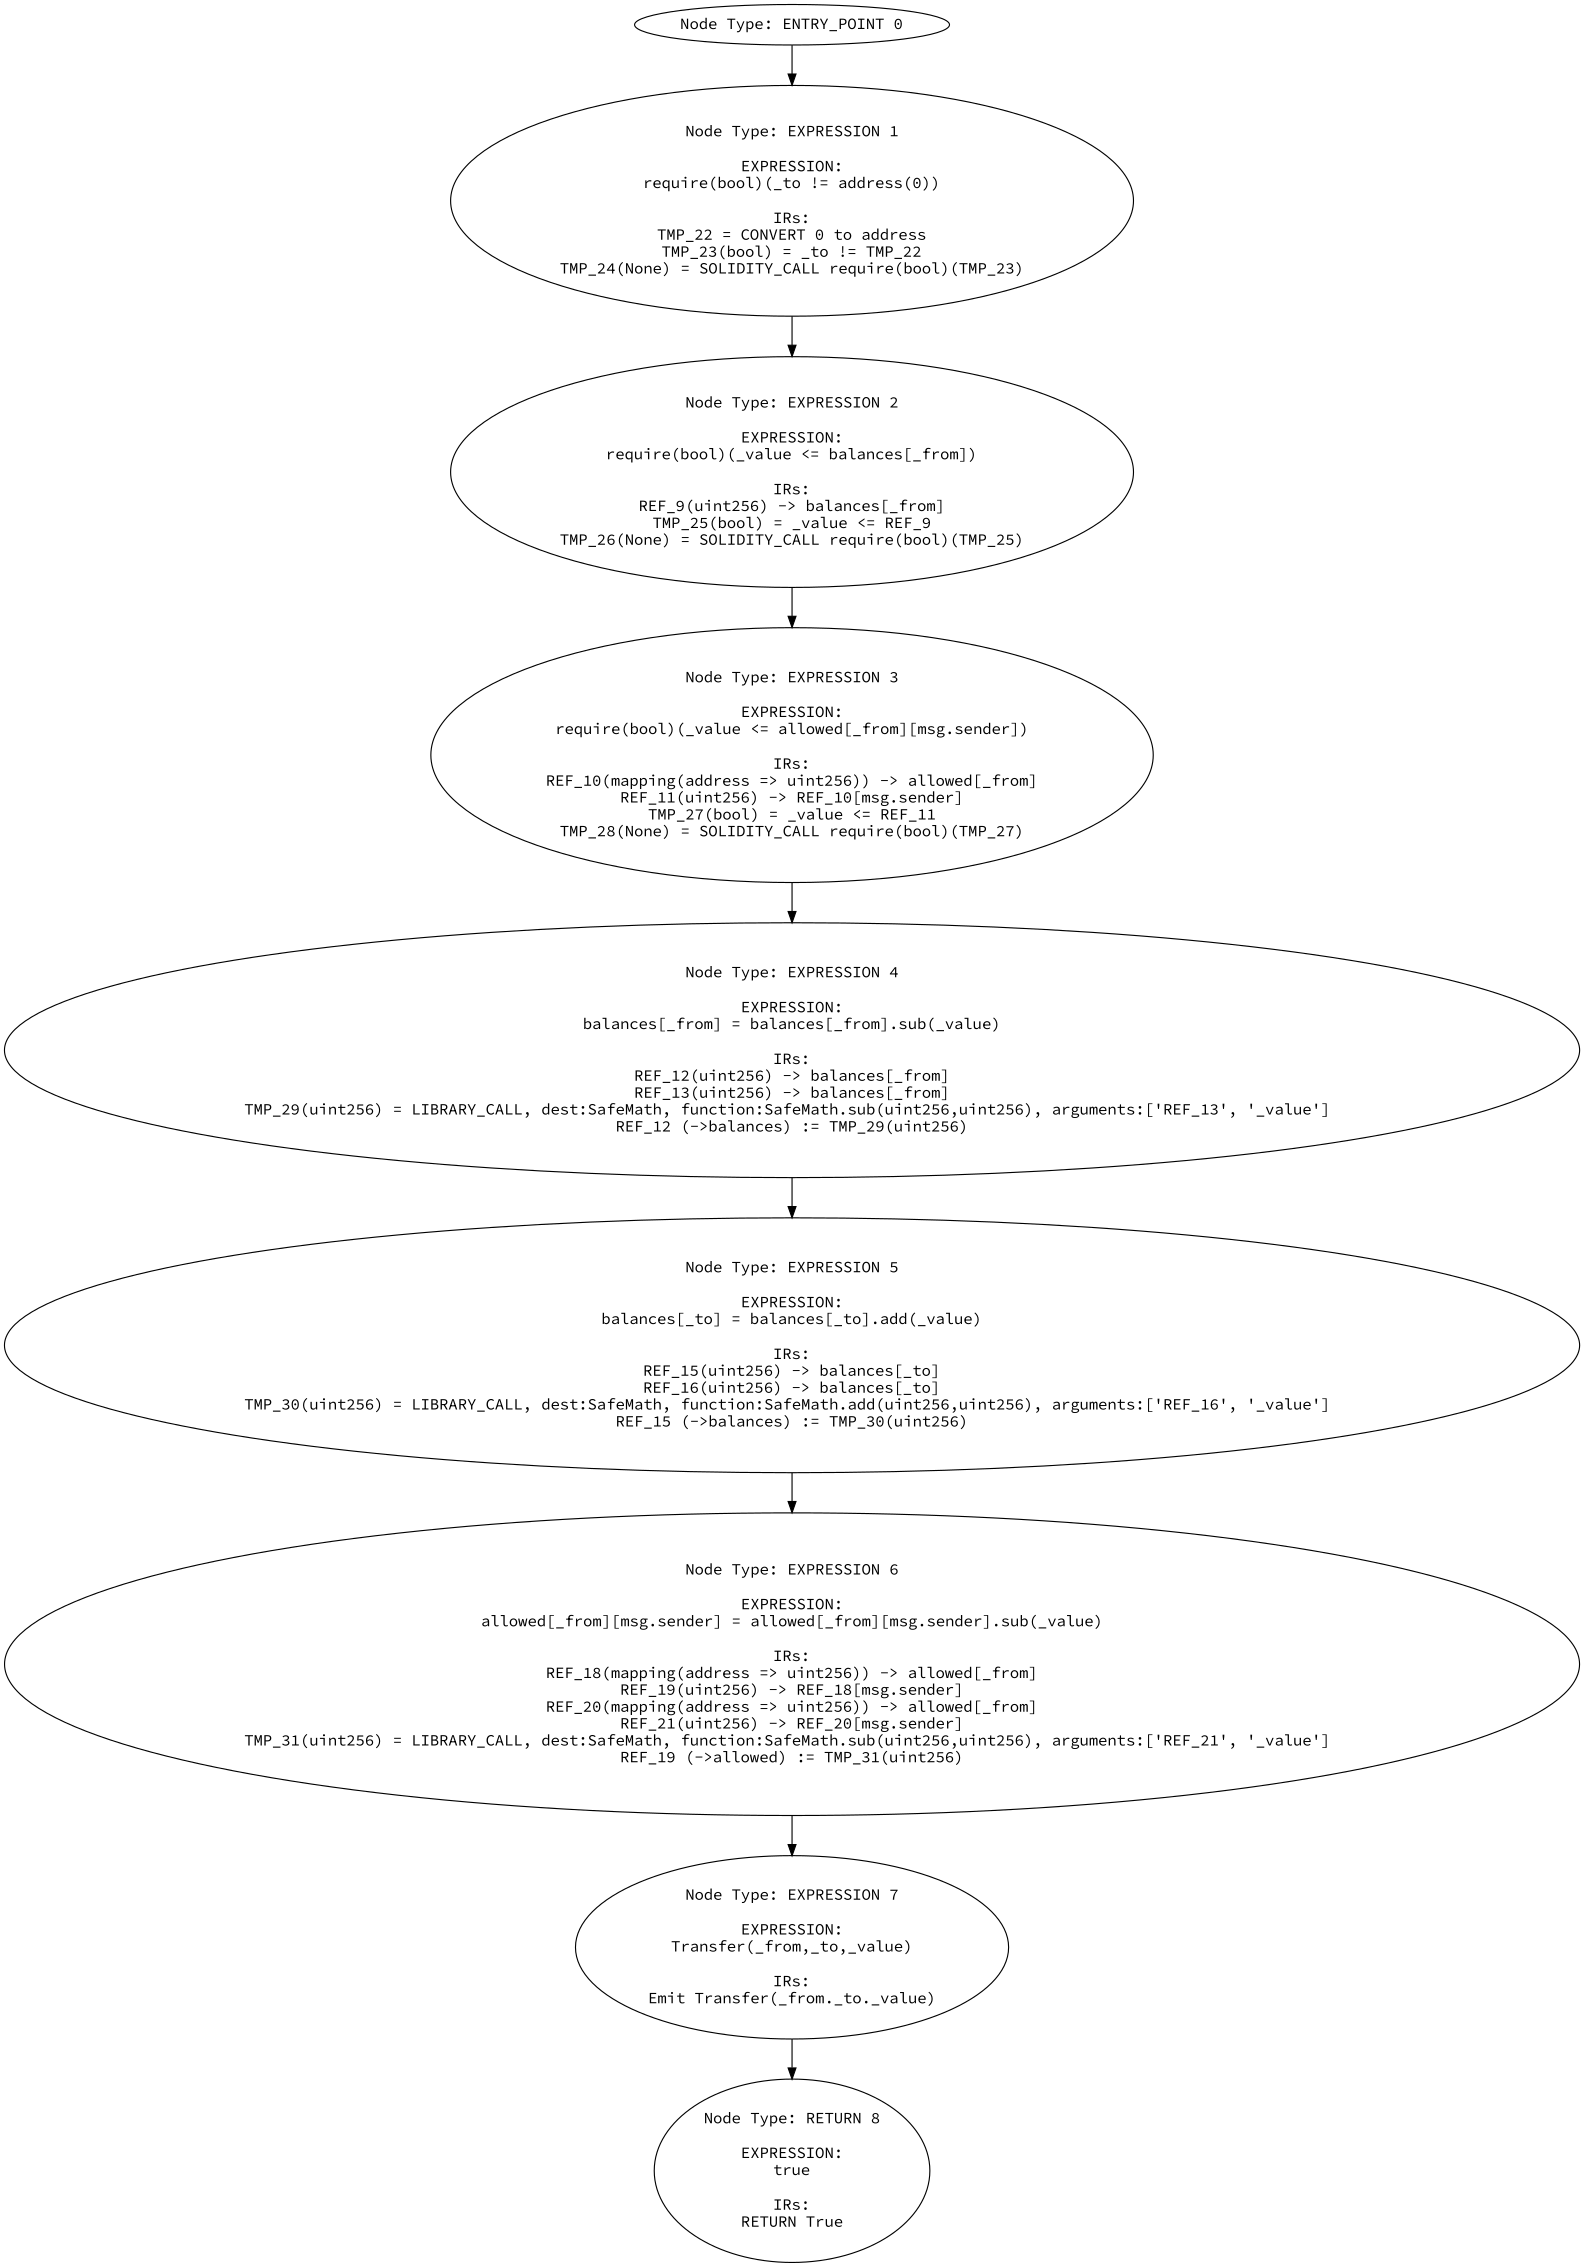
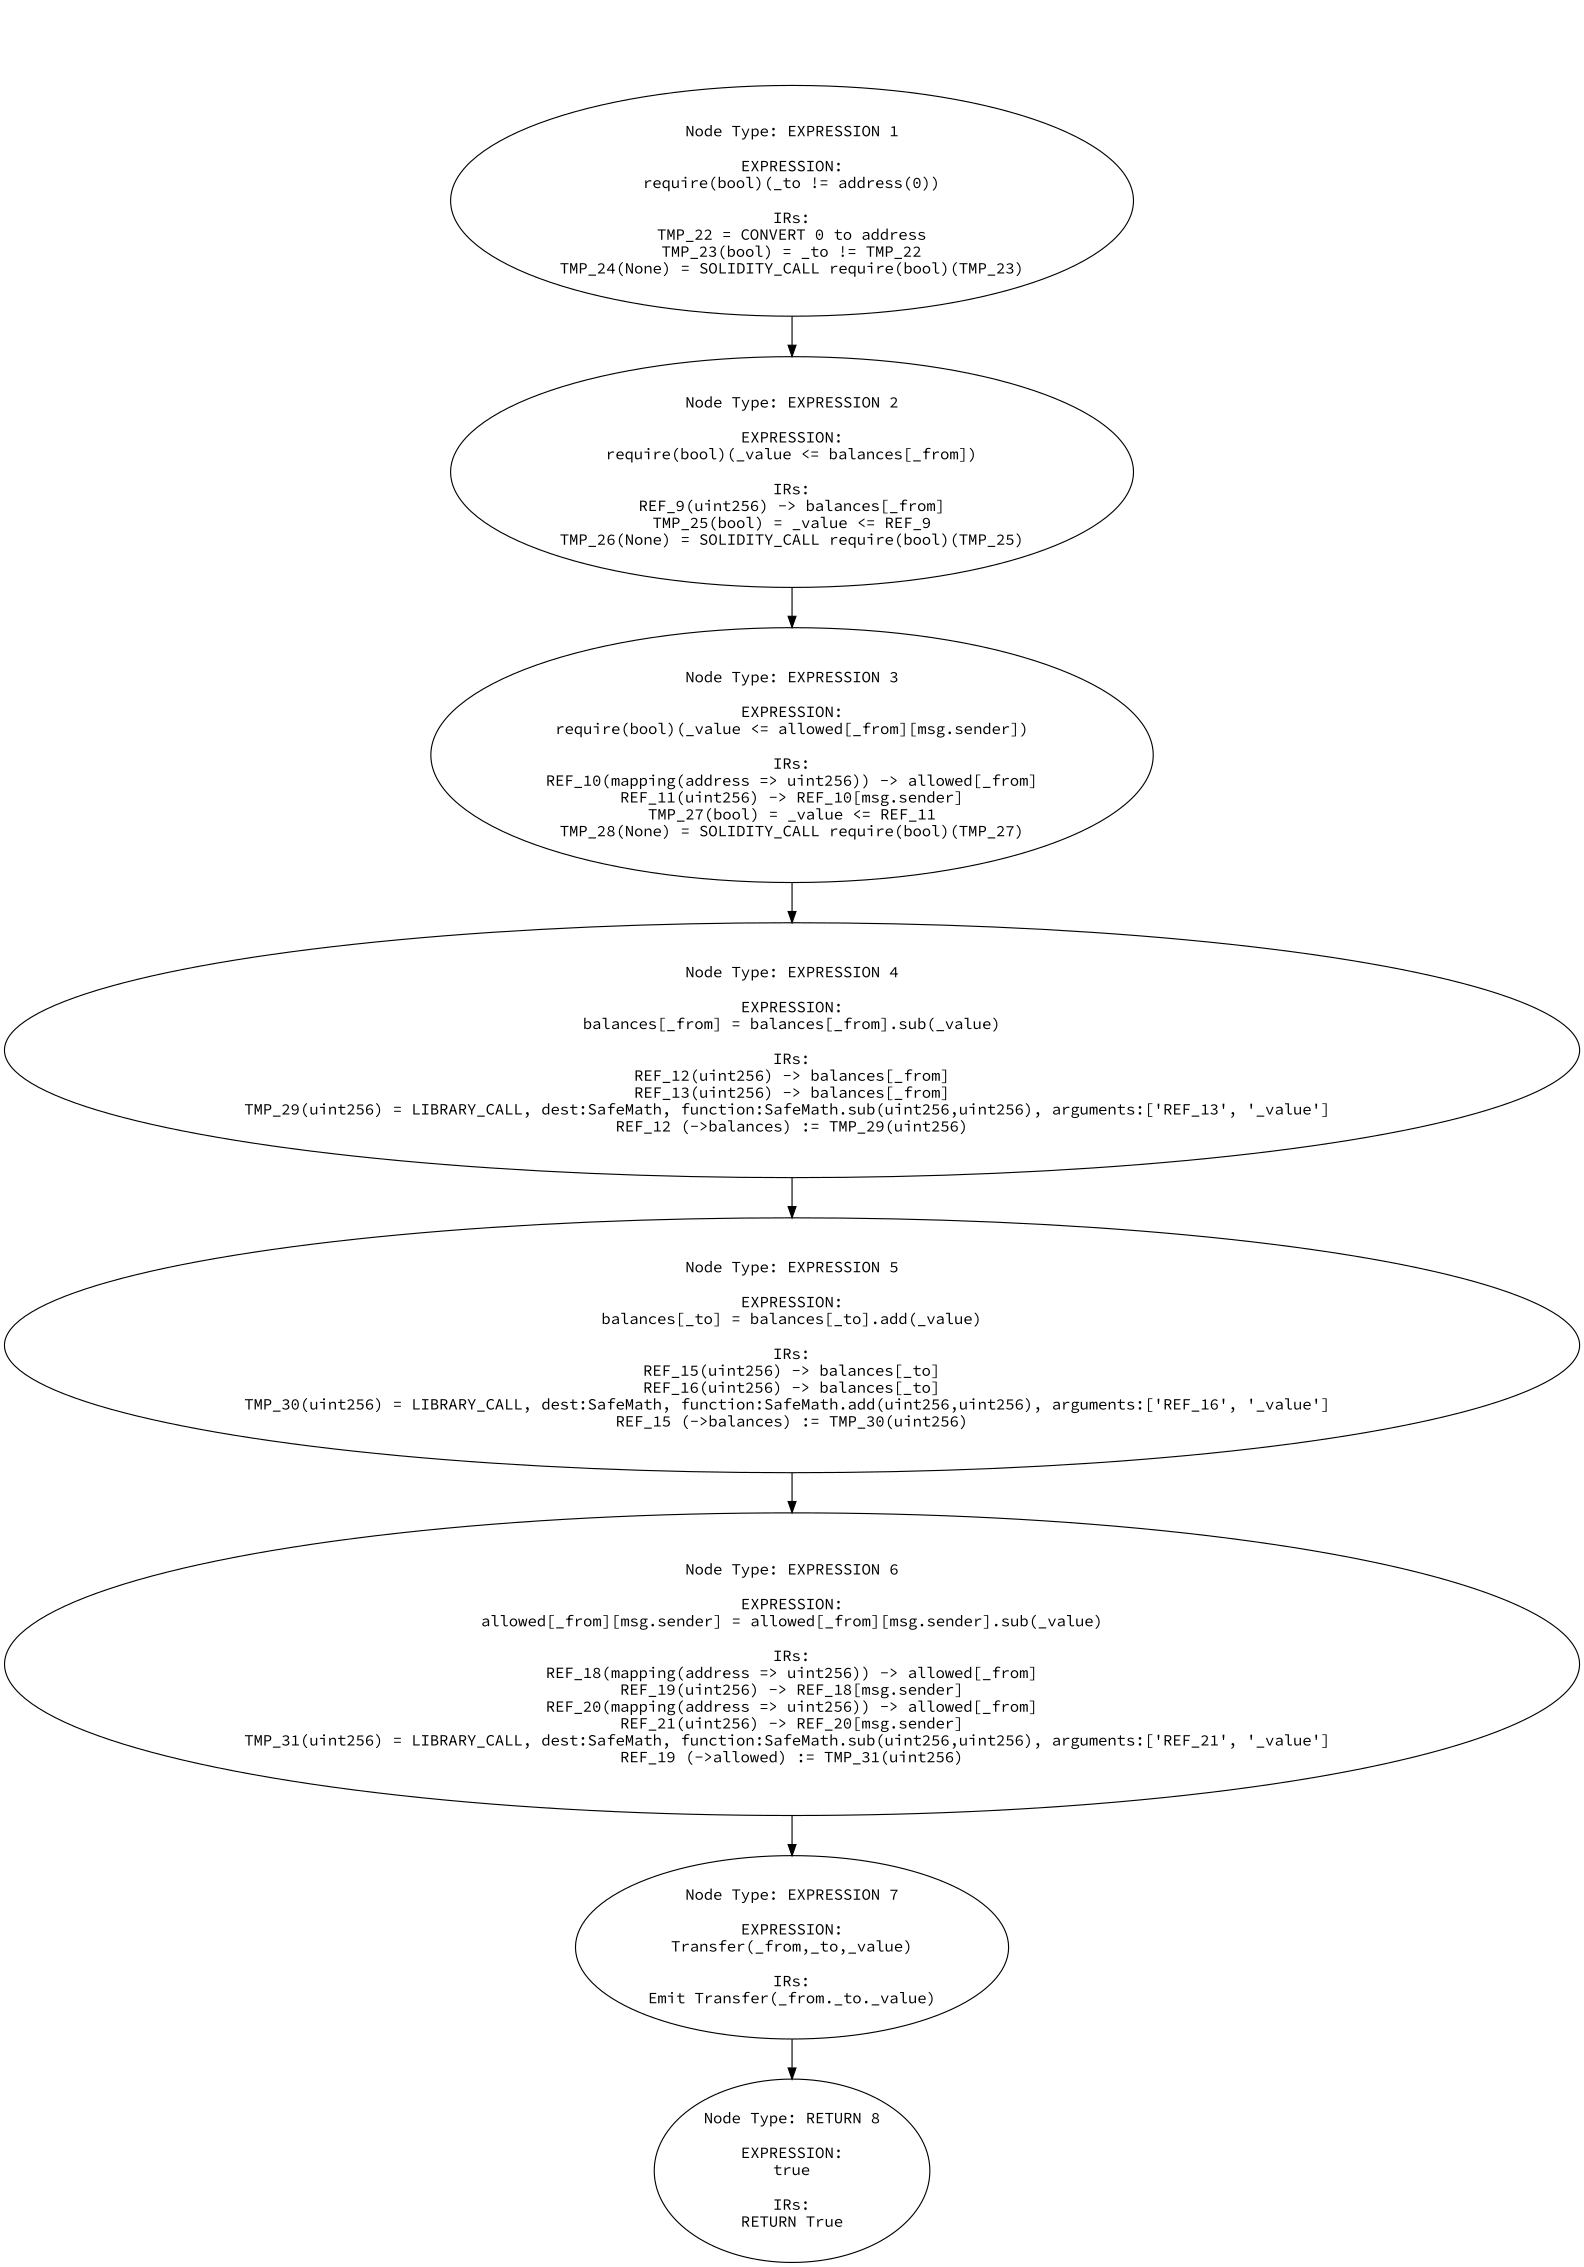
node "Node Type: ENTRY_POINT 0": removed
